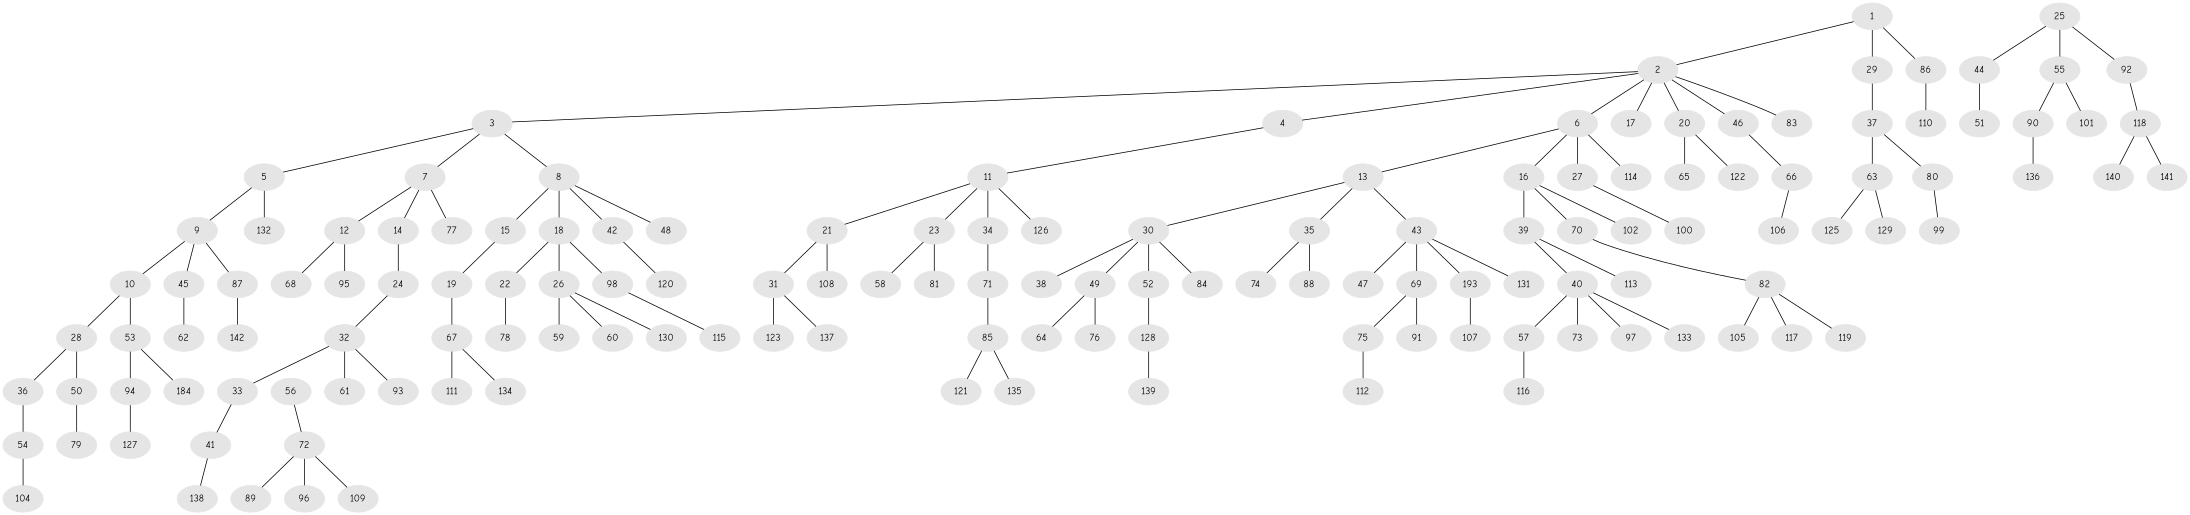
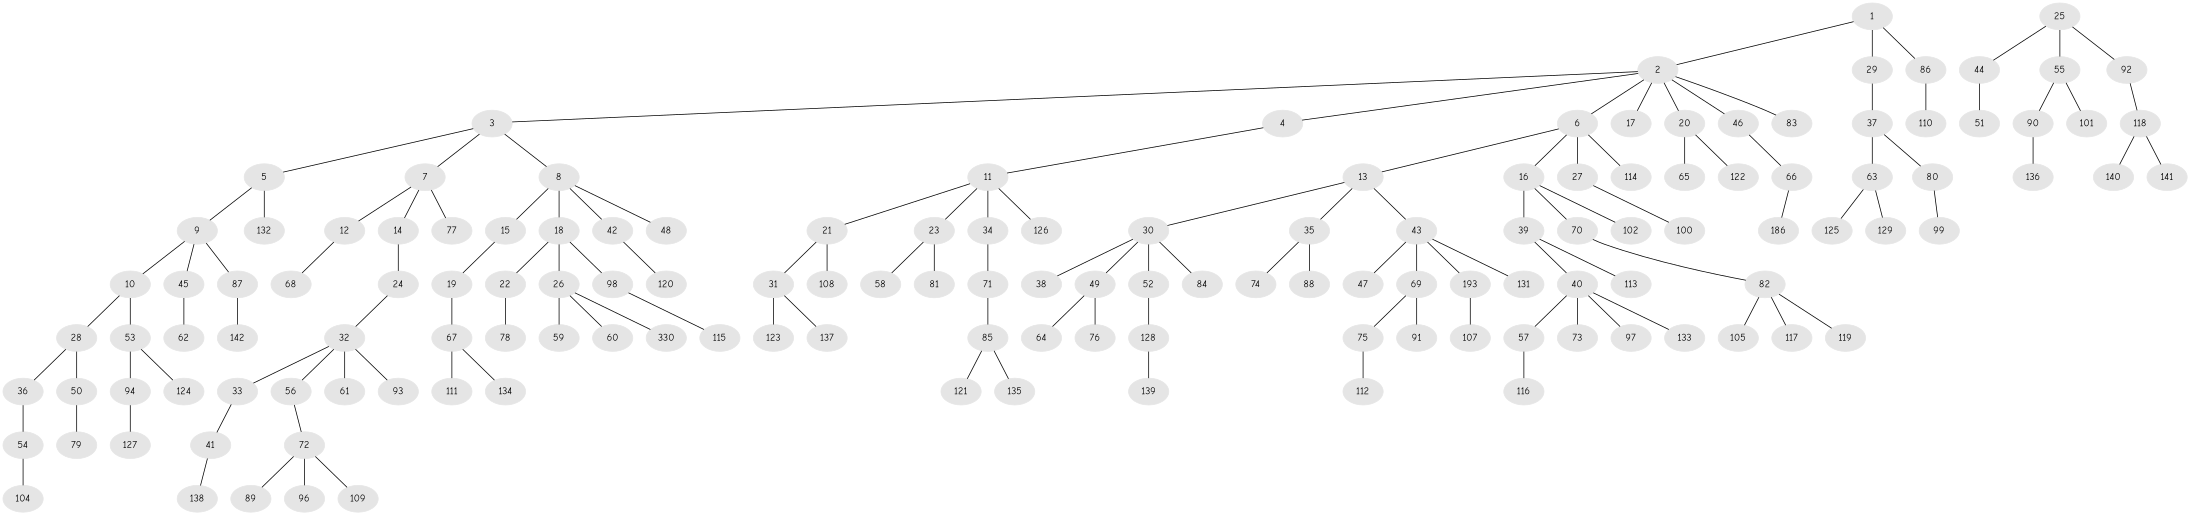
node "106": label "106" -> "186"
node "95": removed
node "130": label "130" -> "330"
edge "32" -- "56": added
node "184": label "184" -> "124"
